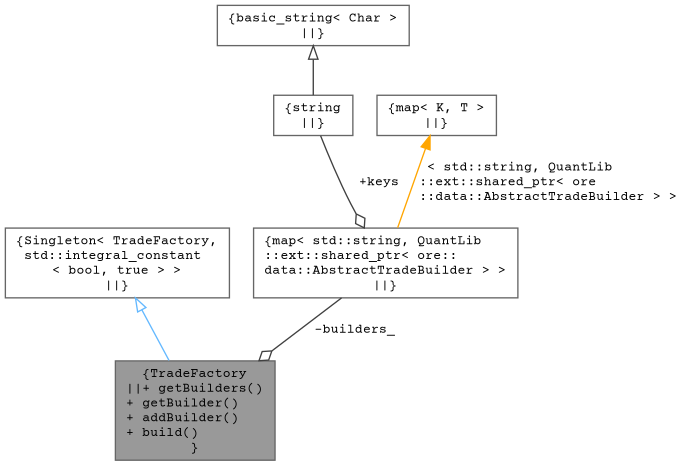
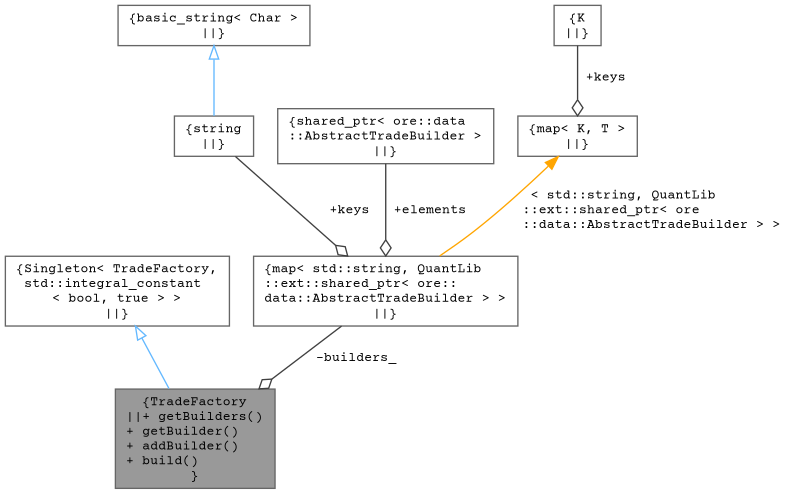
node "{K ||}": added
edge "{string ||}" -> "{basic_string< Char > ||}": color grey25 -> steelblue1
node "{shared_ptr< ore::data ::AbstractTradeBuilder > ||}": added
